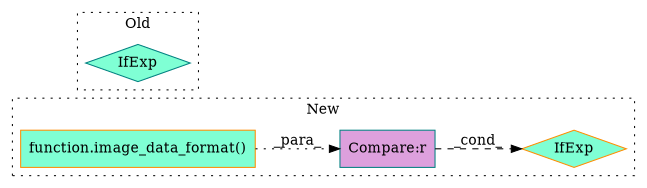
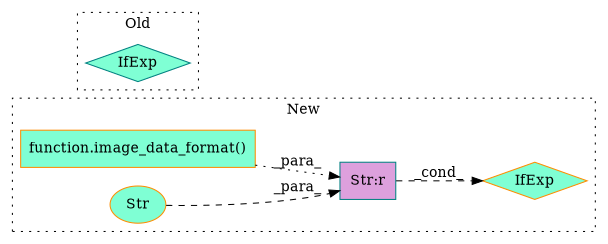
node "Compare:r": label "Compare:r" -> "Str:r"
node "Str": added
